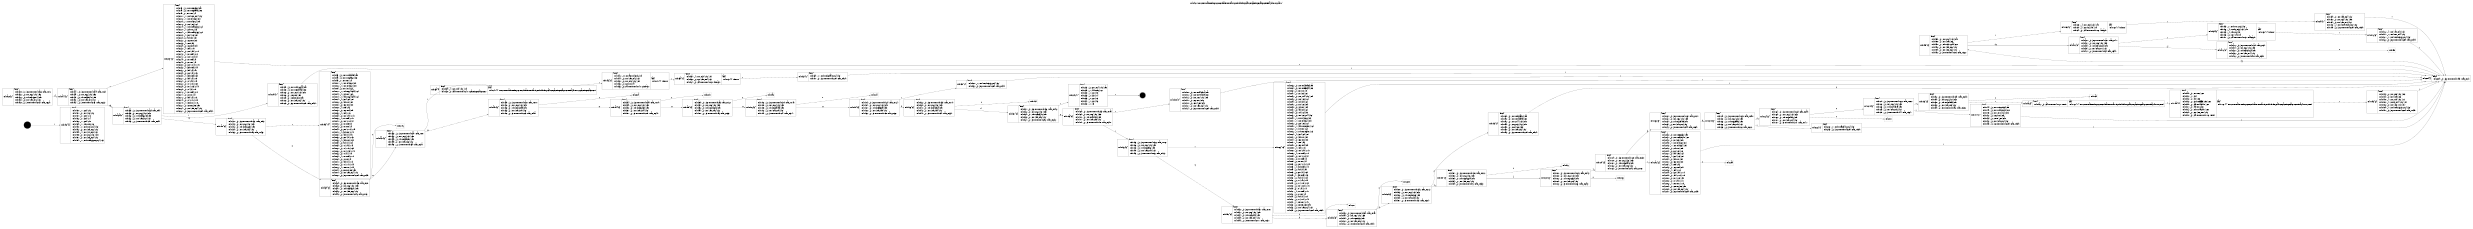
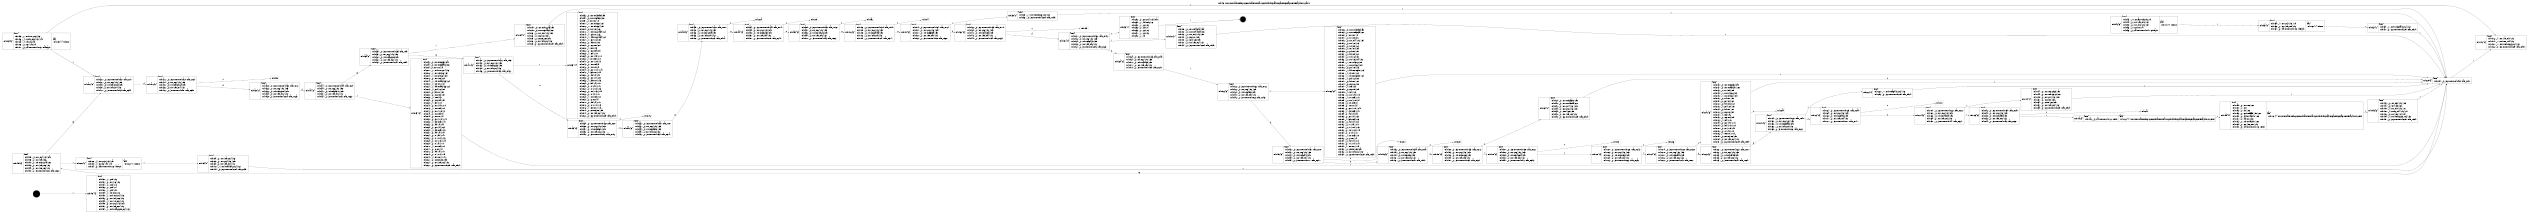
edge "0x401a02 [22]" -> "0x401d5f [23]": reversed
edge "0x401d76 [23]" -> "0x4022e9 [5]": reversed
edge "0x401a18 [22]" -> "0x401a2e [22]": added, label "14"
node "0x401f3a [9]": removed
edge "0x401b6a [25]" -> "0x401d0e [27]": now "0x401b51 [25]" -> "0x401d0e [27]"
